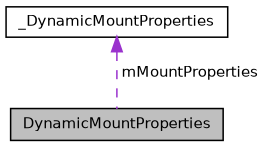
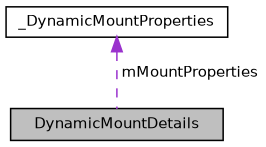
node "DynamicMountProperties": label "DynamicMountProperties" -> "DynamicMountDetails"
